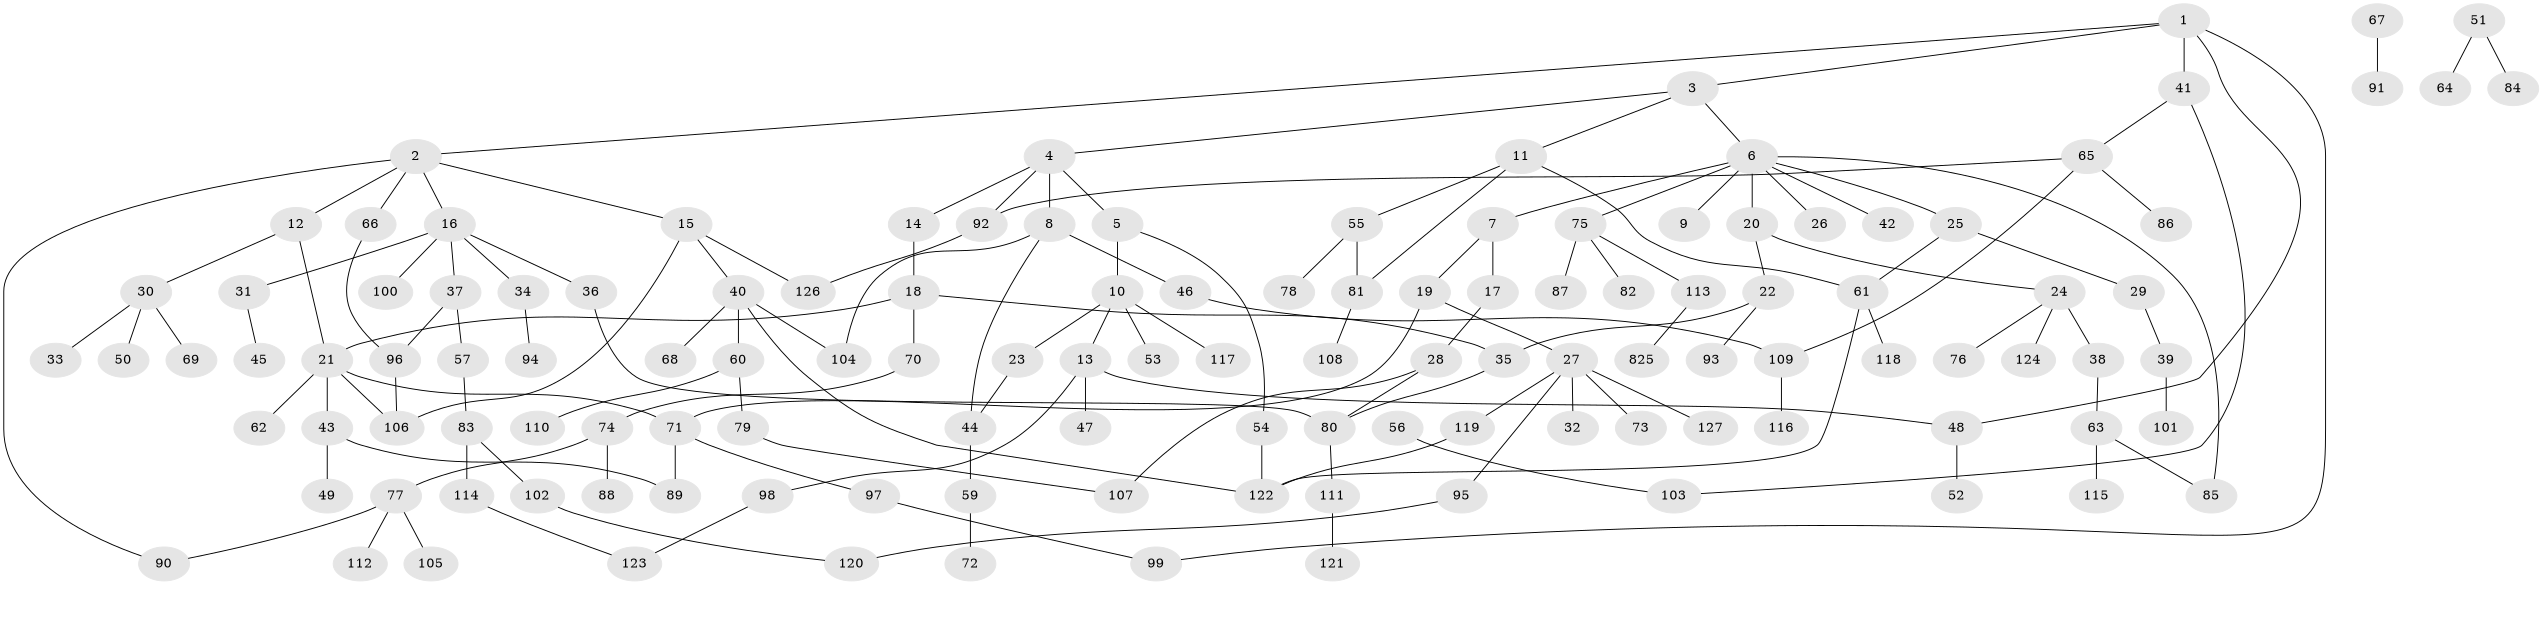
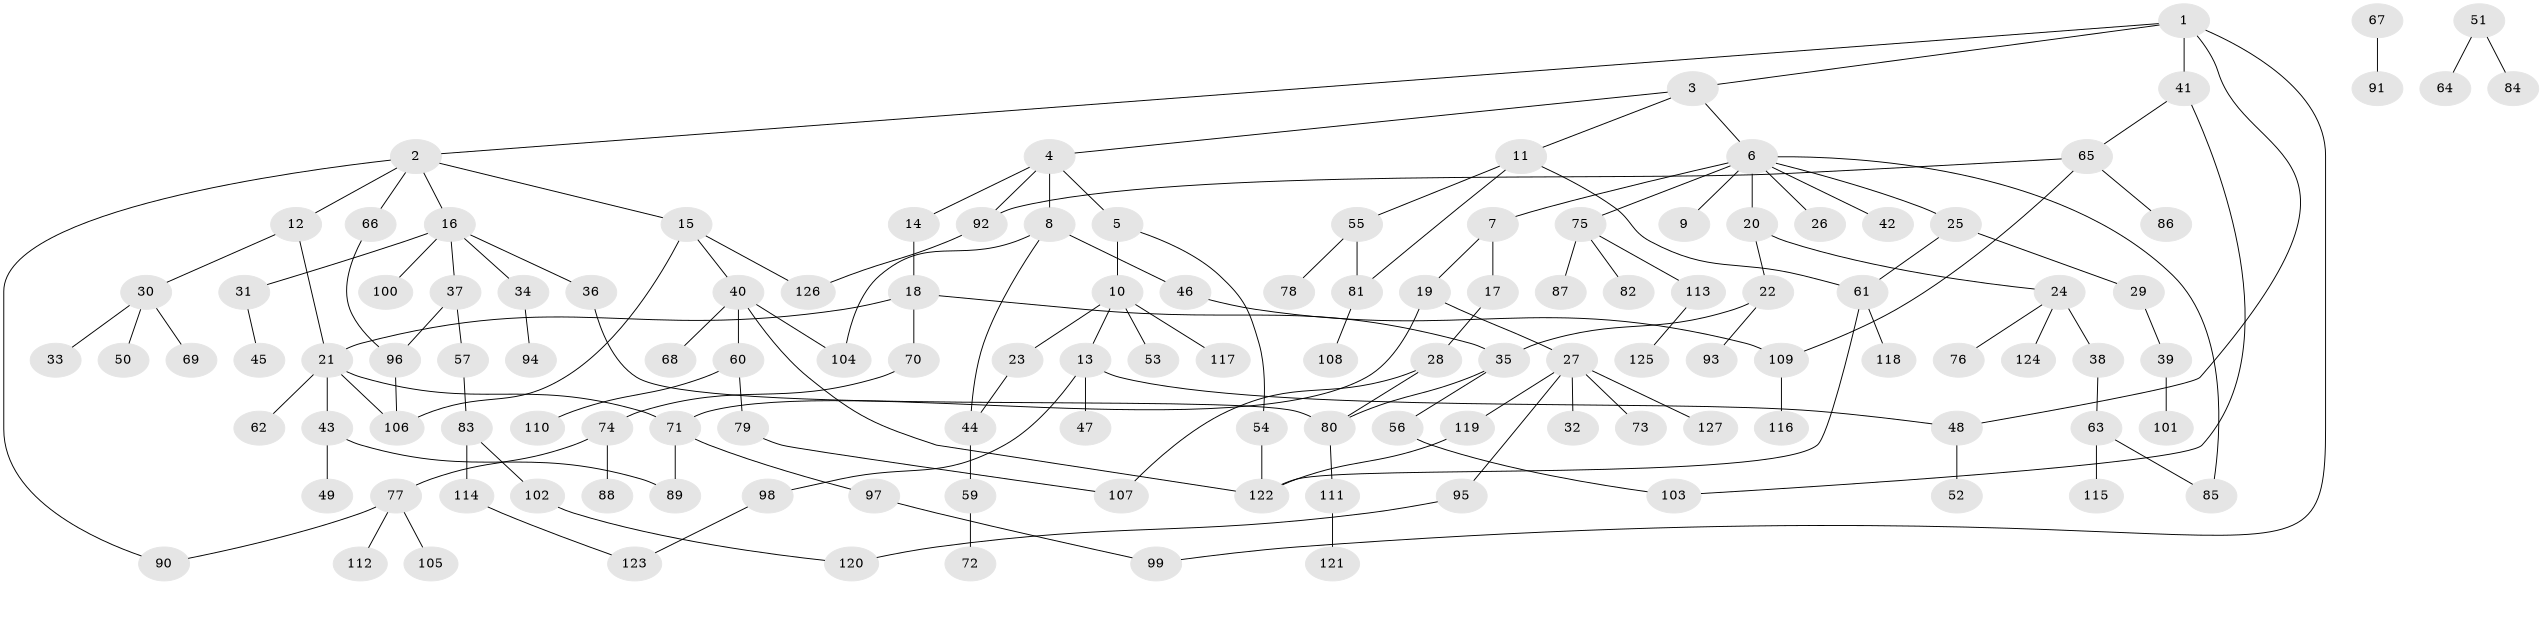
node "825": label "825" -> "125"
edge "35" -- "56": added
